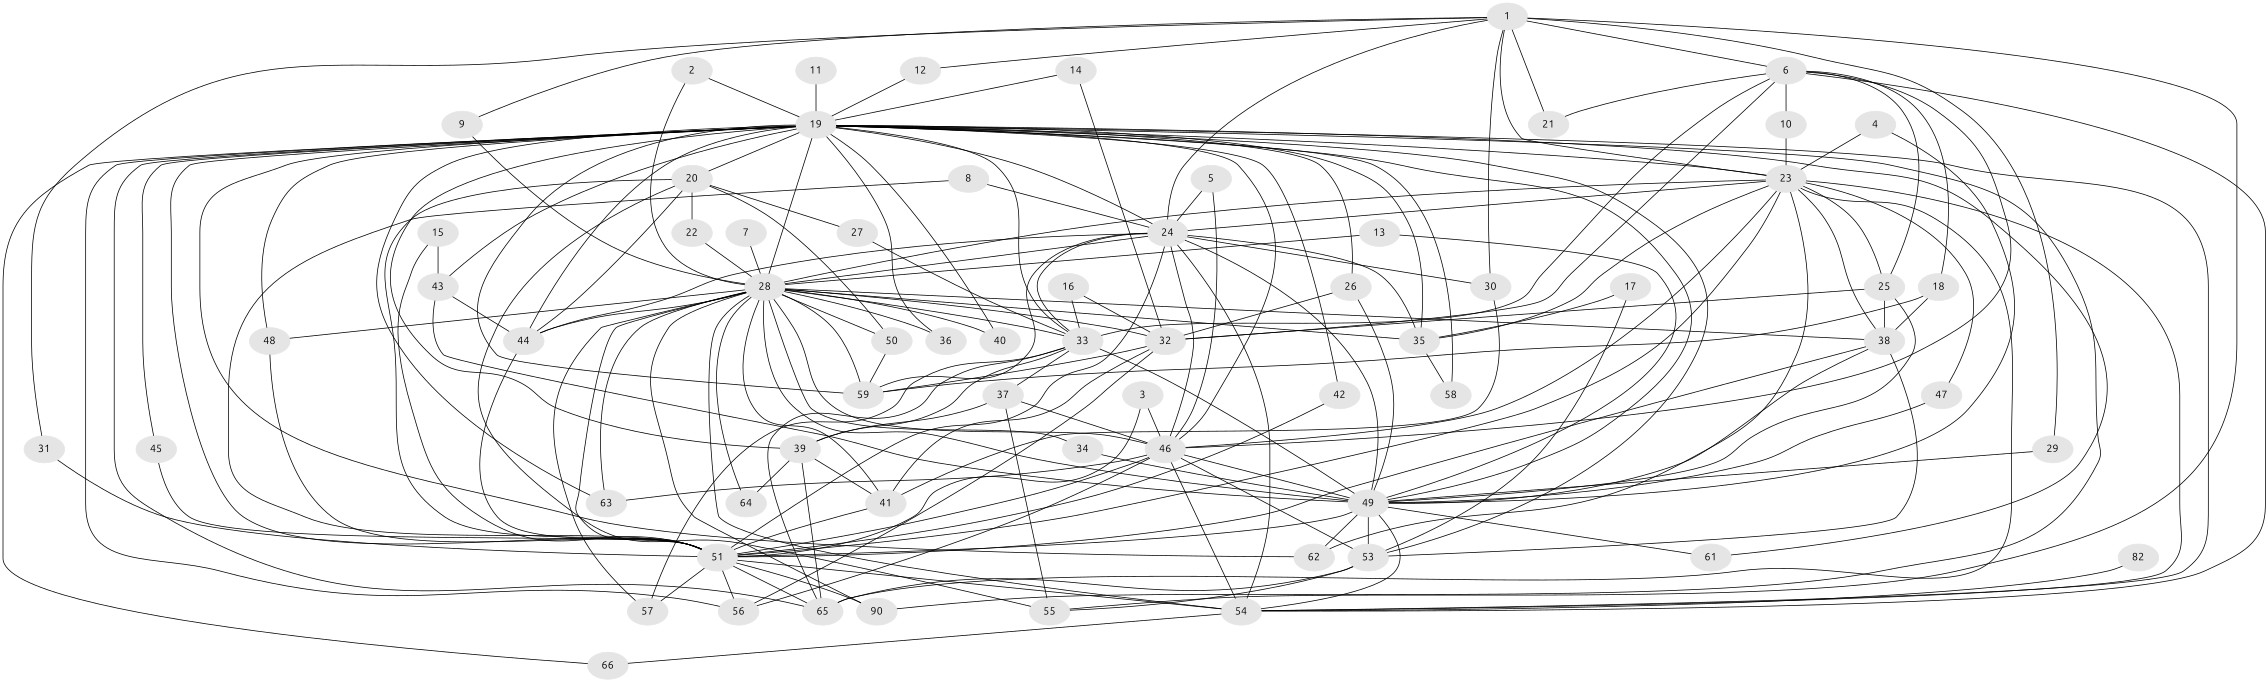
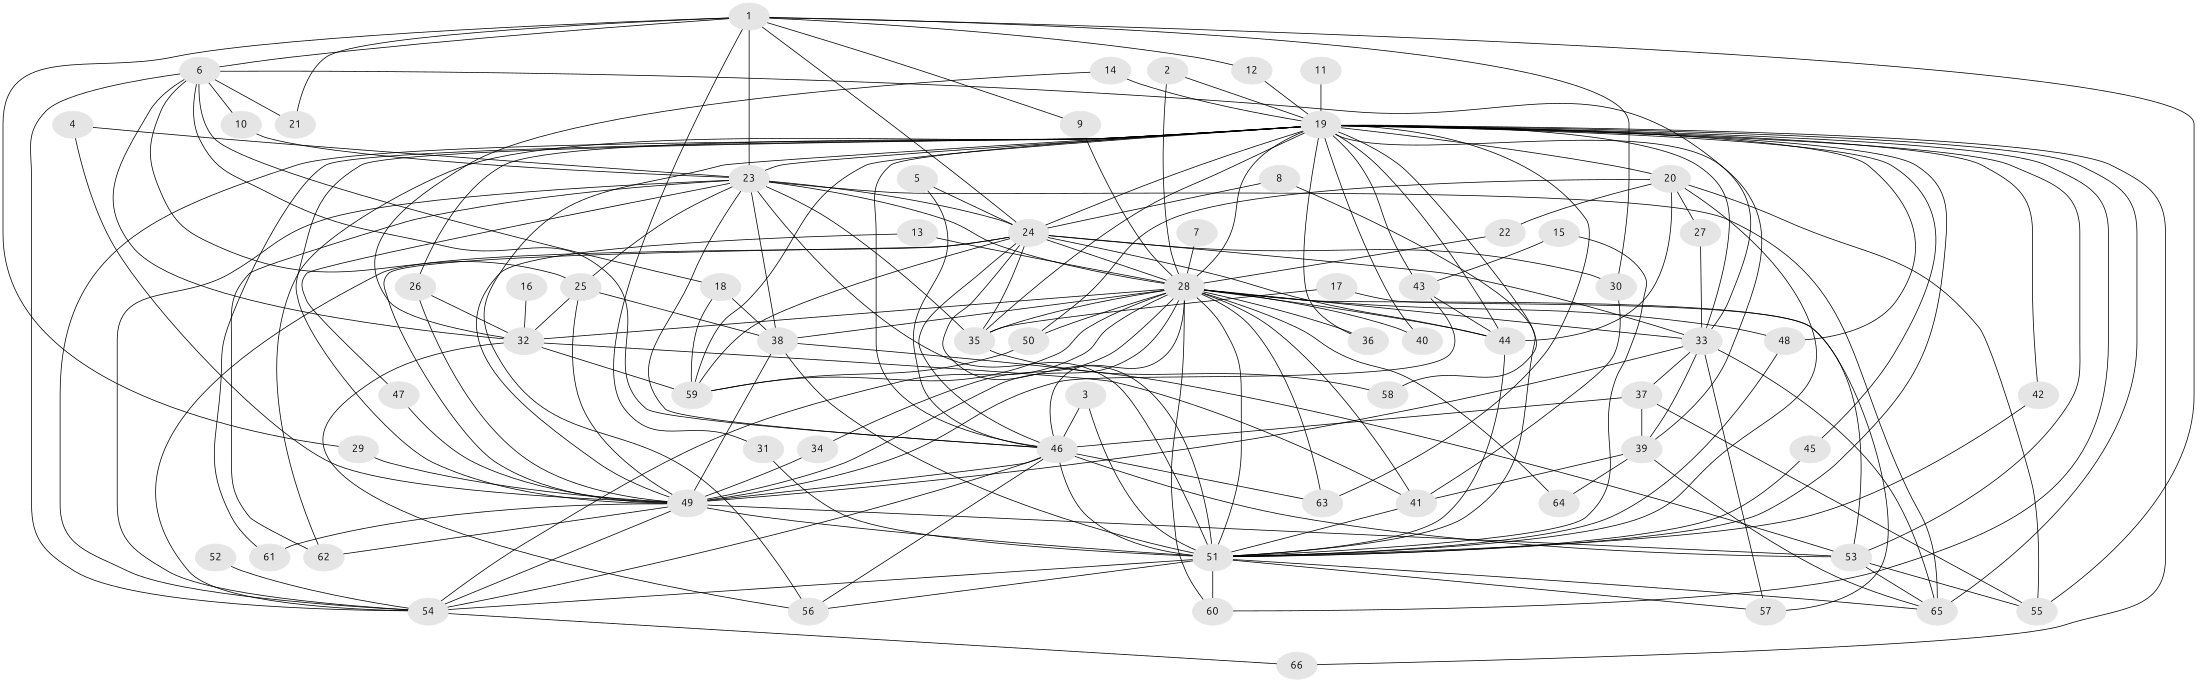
edge "16" -- "33": removed
node "82": label "82" -> "52"
node "90": label "90" -> "60"
